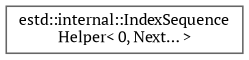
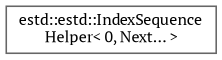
node "estd::internal::IndexSequence Helper< 0, Next... >": label "estd::internal::IndexSequence Helper< 0, Next... >" -> "estd::estd::IndexSequence Helper< 0, Next... >"
